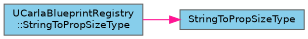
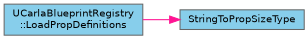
node "UCarlaBlueprintRegistry ::StringToPropSizeType": label "UCarlaBlueprintRegistry ::StringToPropSizeType" -> "UCarlaBlueprintRegistry ::LoadPropDefinitions"
